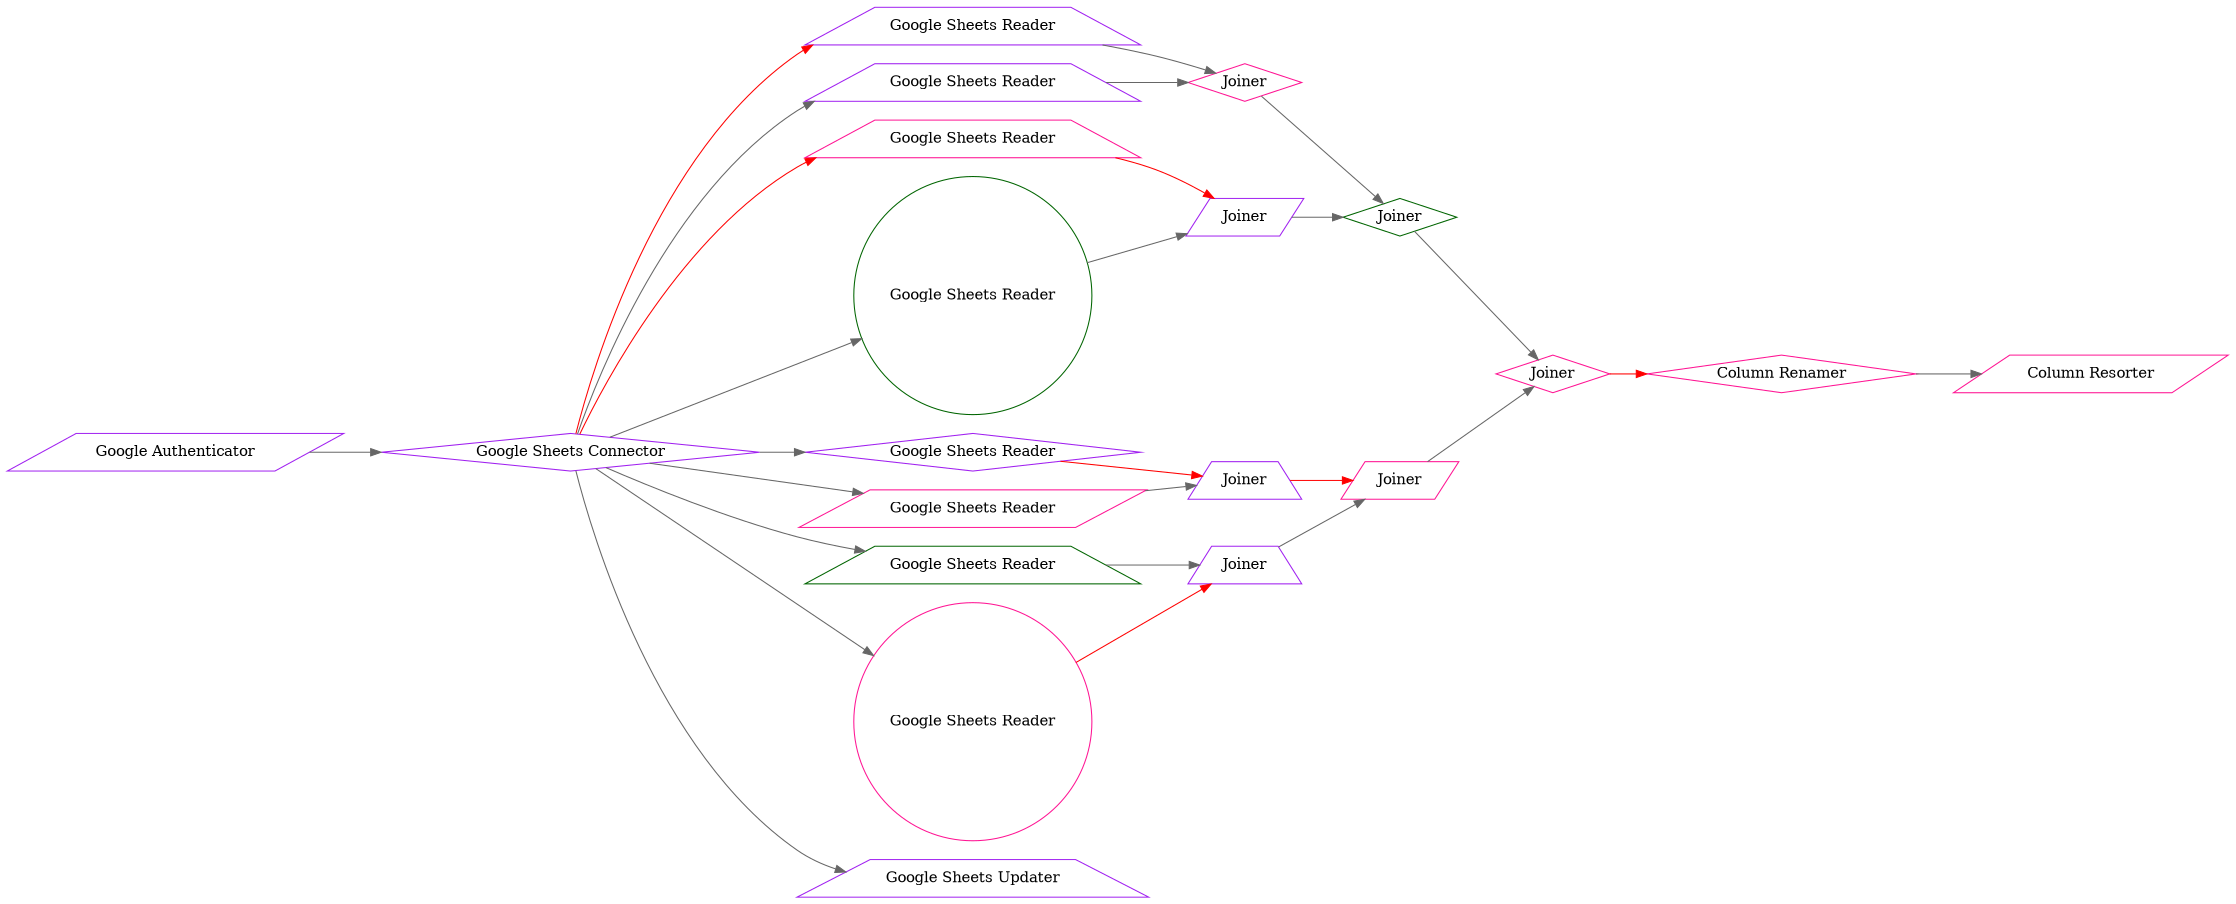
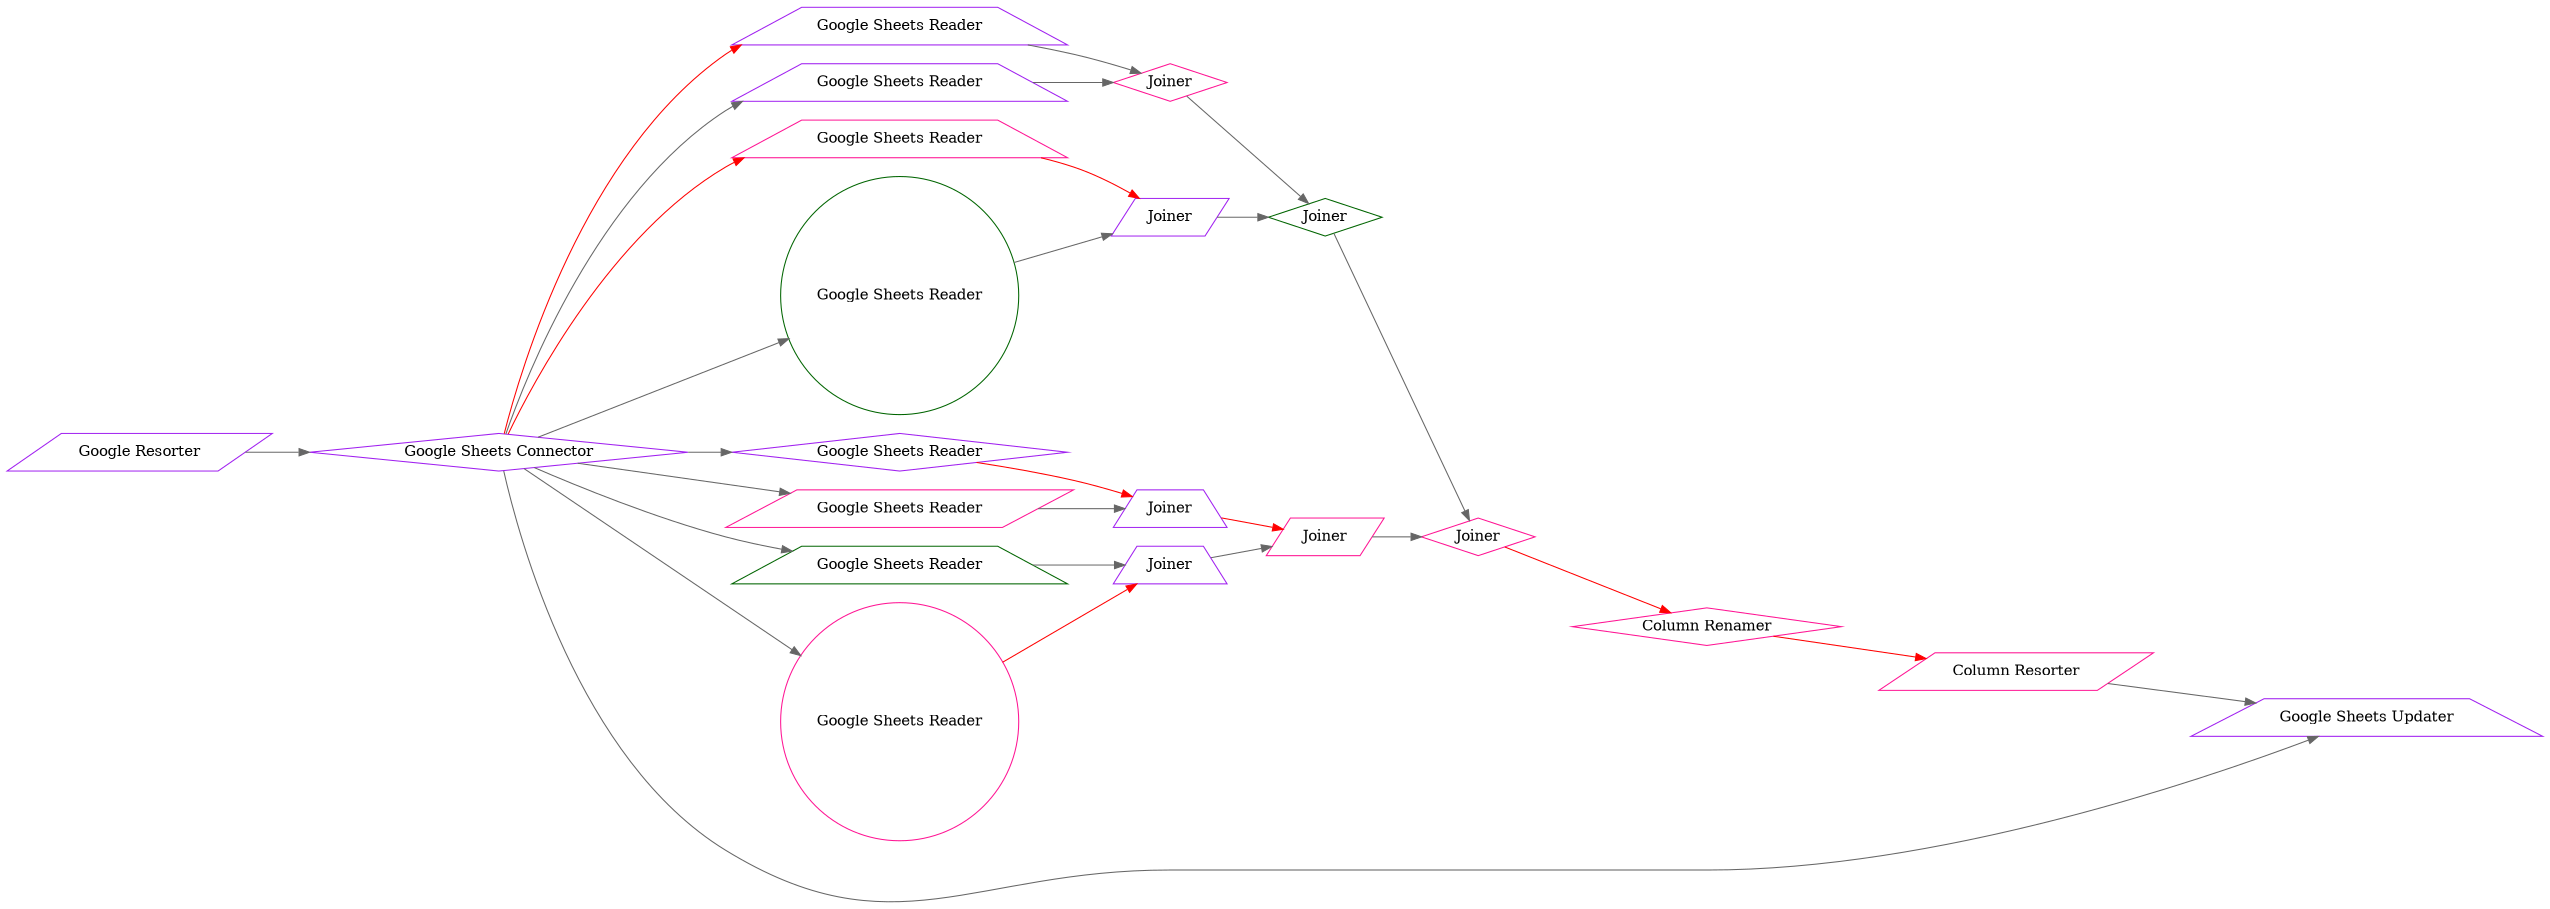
edge "Column Renamer" -> "Column Resorter": color gray40 -> red
node "Google Authenticator": label "Google Authenticator" -> "Google Resorter"
edge "Column Resorter" -> "Google Sheets Updater": added
